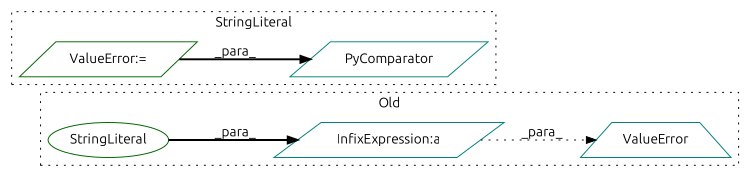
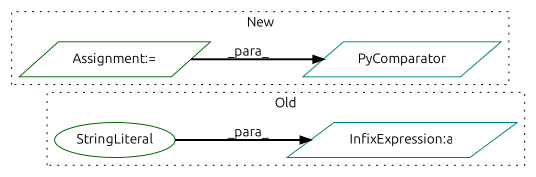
cluster "StringLiteral": label "StringLiteral" -> "New"
node "ValueError:=": label "ValueError:=" -> "Assignment:="
node "ValueError": removed
